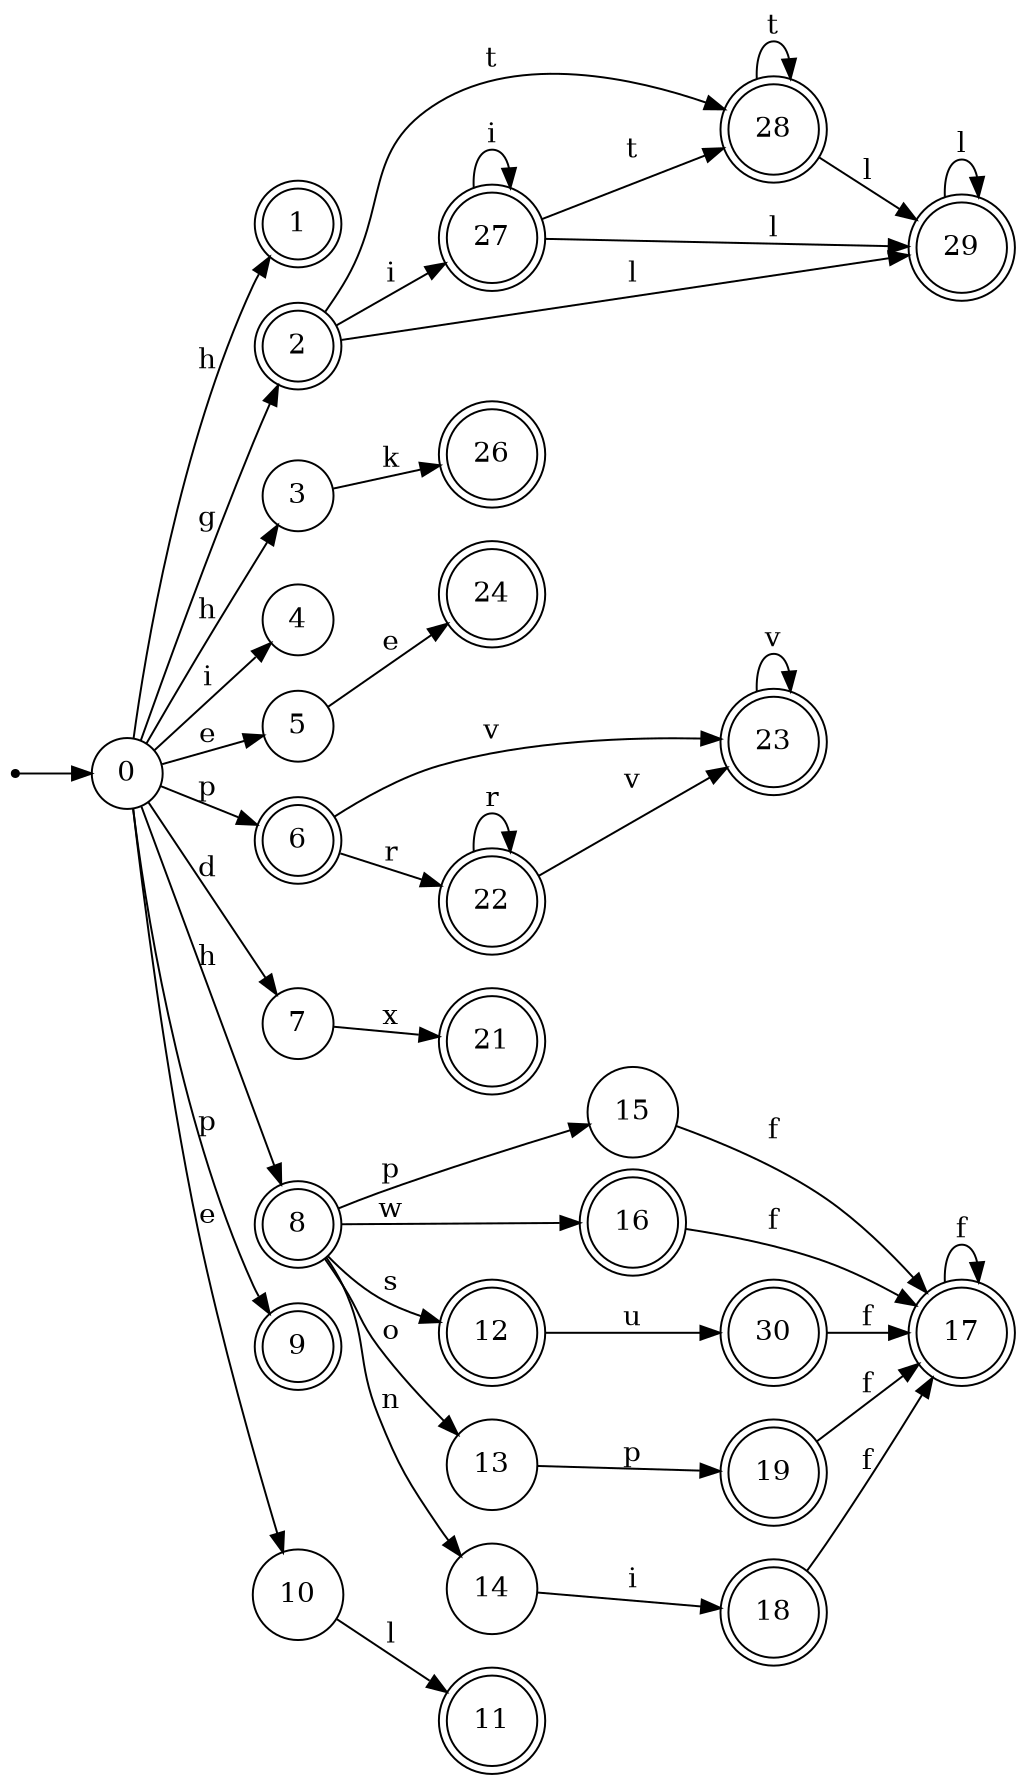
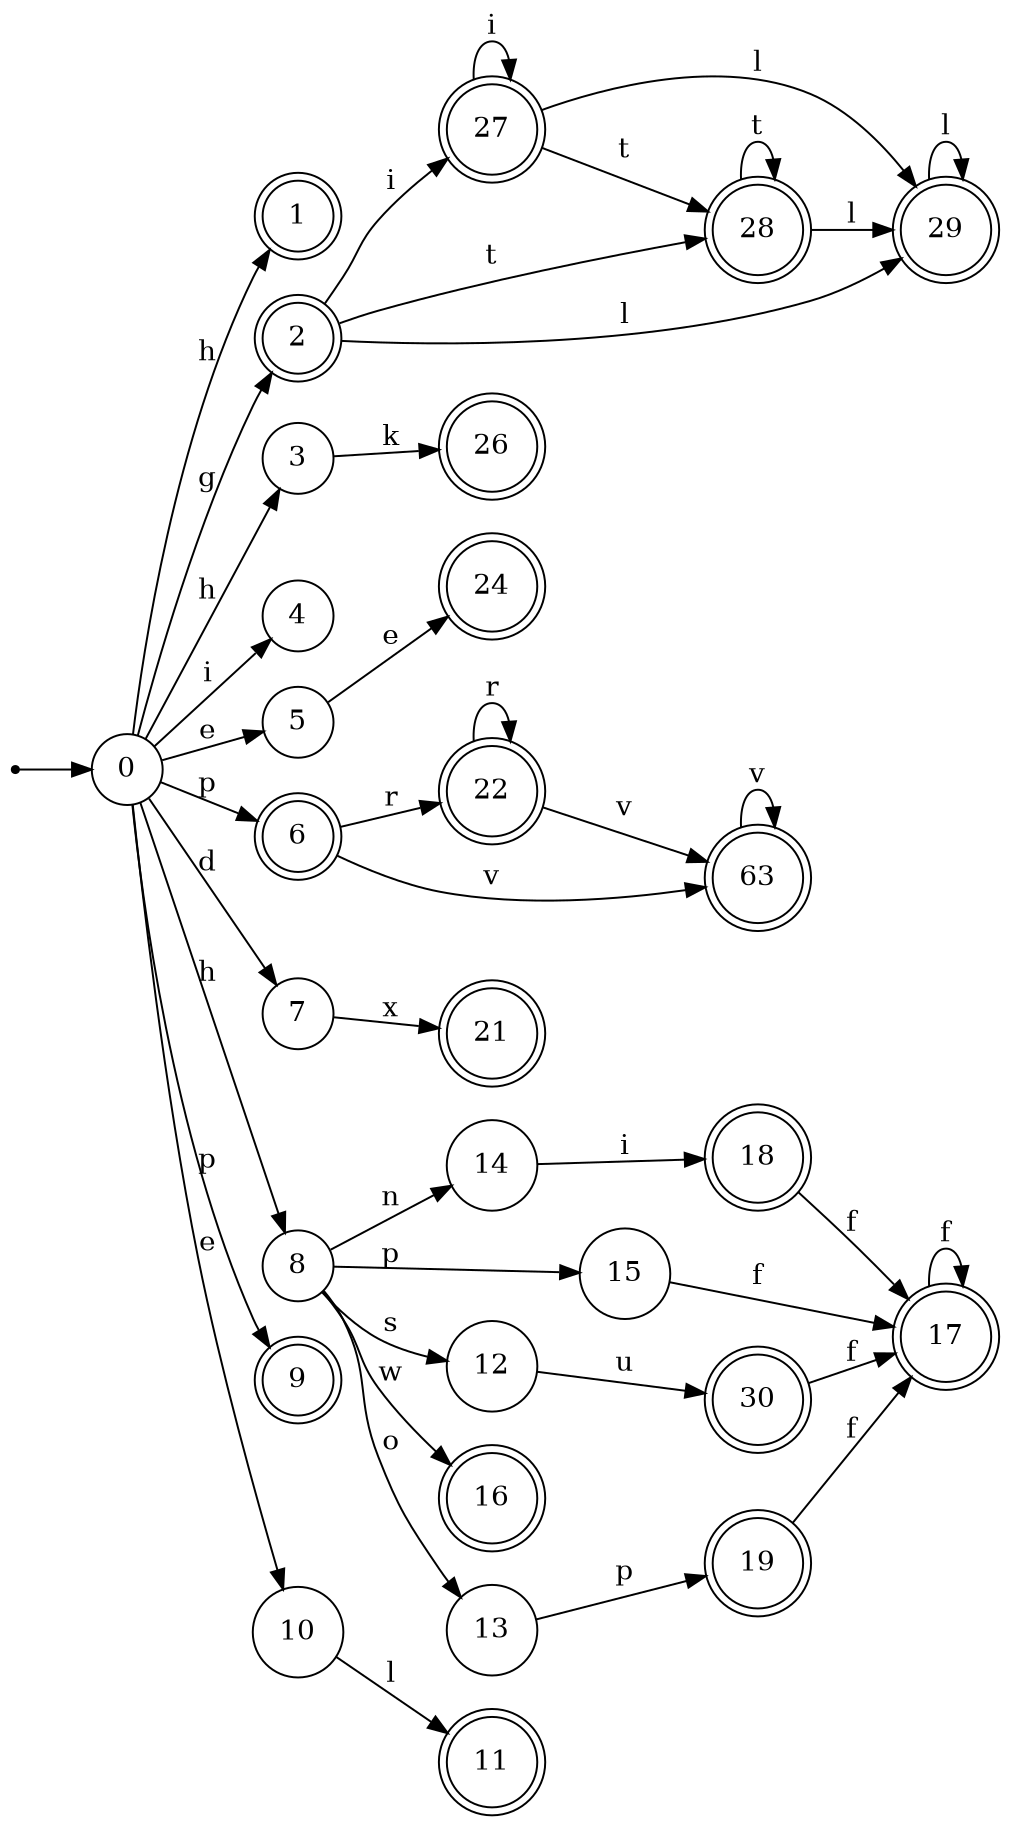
node "23": label "23" -> "63"
node "8": shape doublecircle -> circle
edge "16" -> "17": removed, label "f"
node "12": shape doublecircle -> circle
